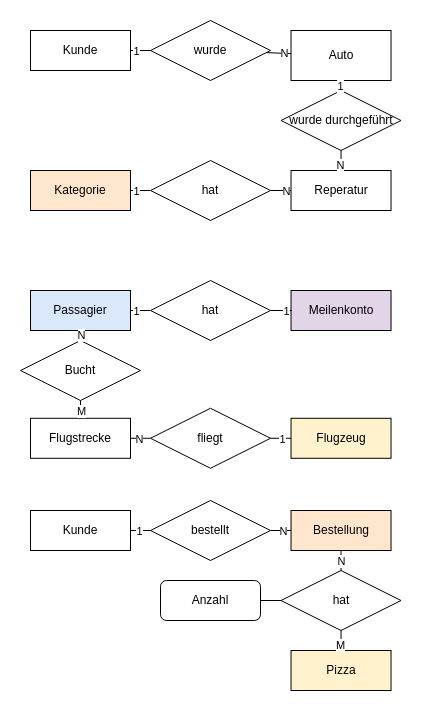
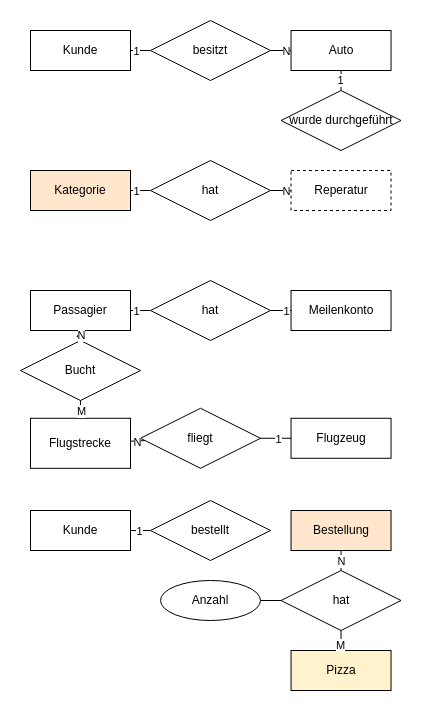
node "wurde": label "wurde" -> "besitzt"
node "Auto": size 100x50 -> 100x40
edge "wurde durchgeführt" -- "Reperatur": removed, label "N"
node "Reperatur": style solid -> dashed
node "Passagier": fillcolor #dae8fc -> #ffffff
node "Meilenkonto": fillcolor #e1d5e7 -> #ffffff
edge "Passagier" -- "Bucht": arrowhead none -> diamond
node "Flugstrecke": size 100x40 -> 100x50
node "fliegt": moved (211, 438) -> (201, 438)
node "Flugzeug": fillcolor #fff2cc -> #ffffff
edge "bestellt" -- "Bestellung": removed, label "N"
node "Anzahl": shape rounded rectangle -> ellipse
